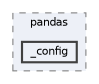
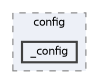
cluster "pandas": label "pandas" -> "config"
